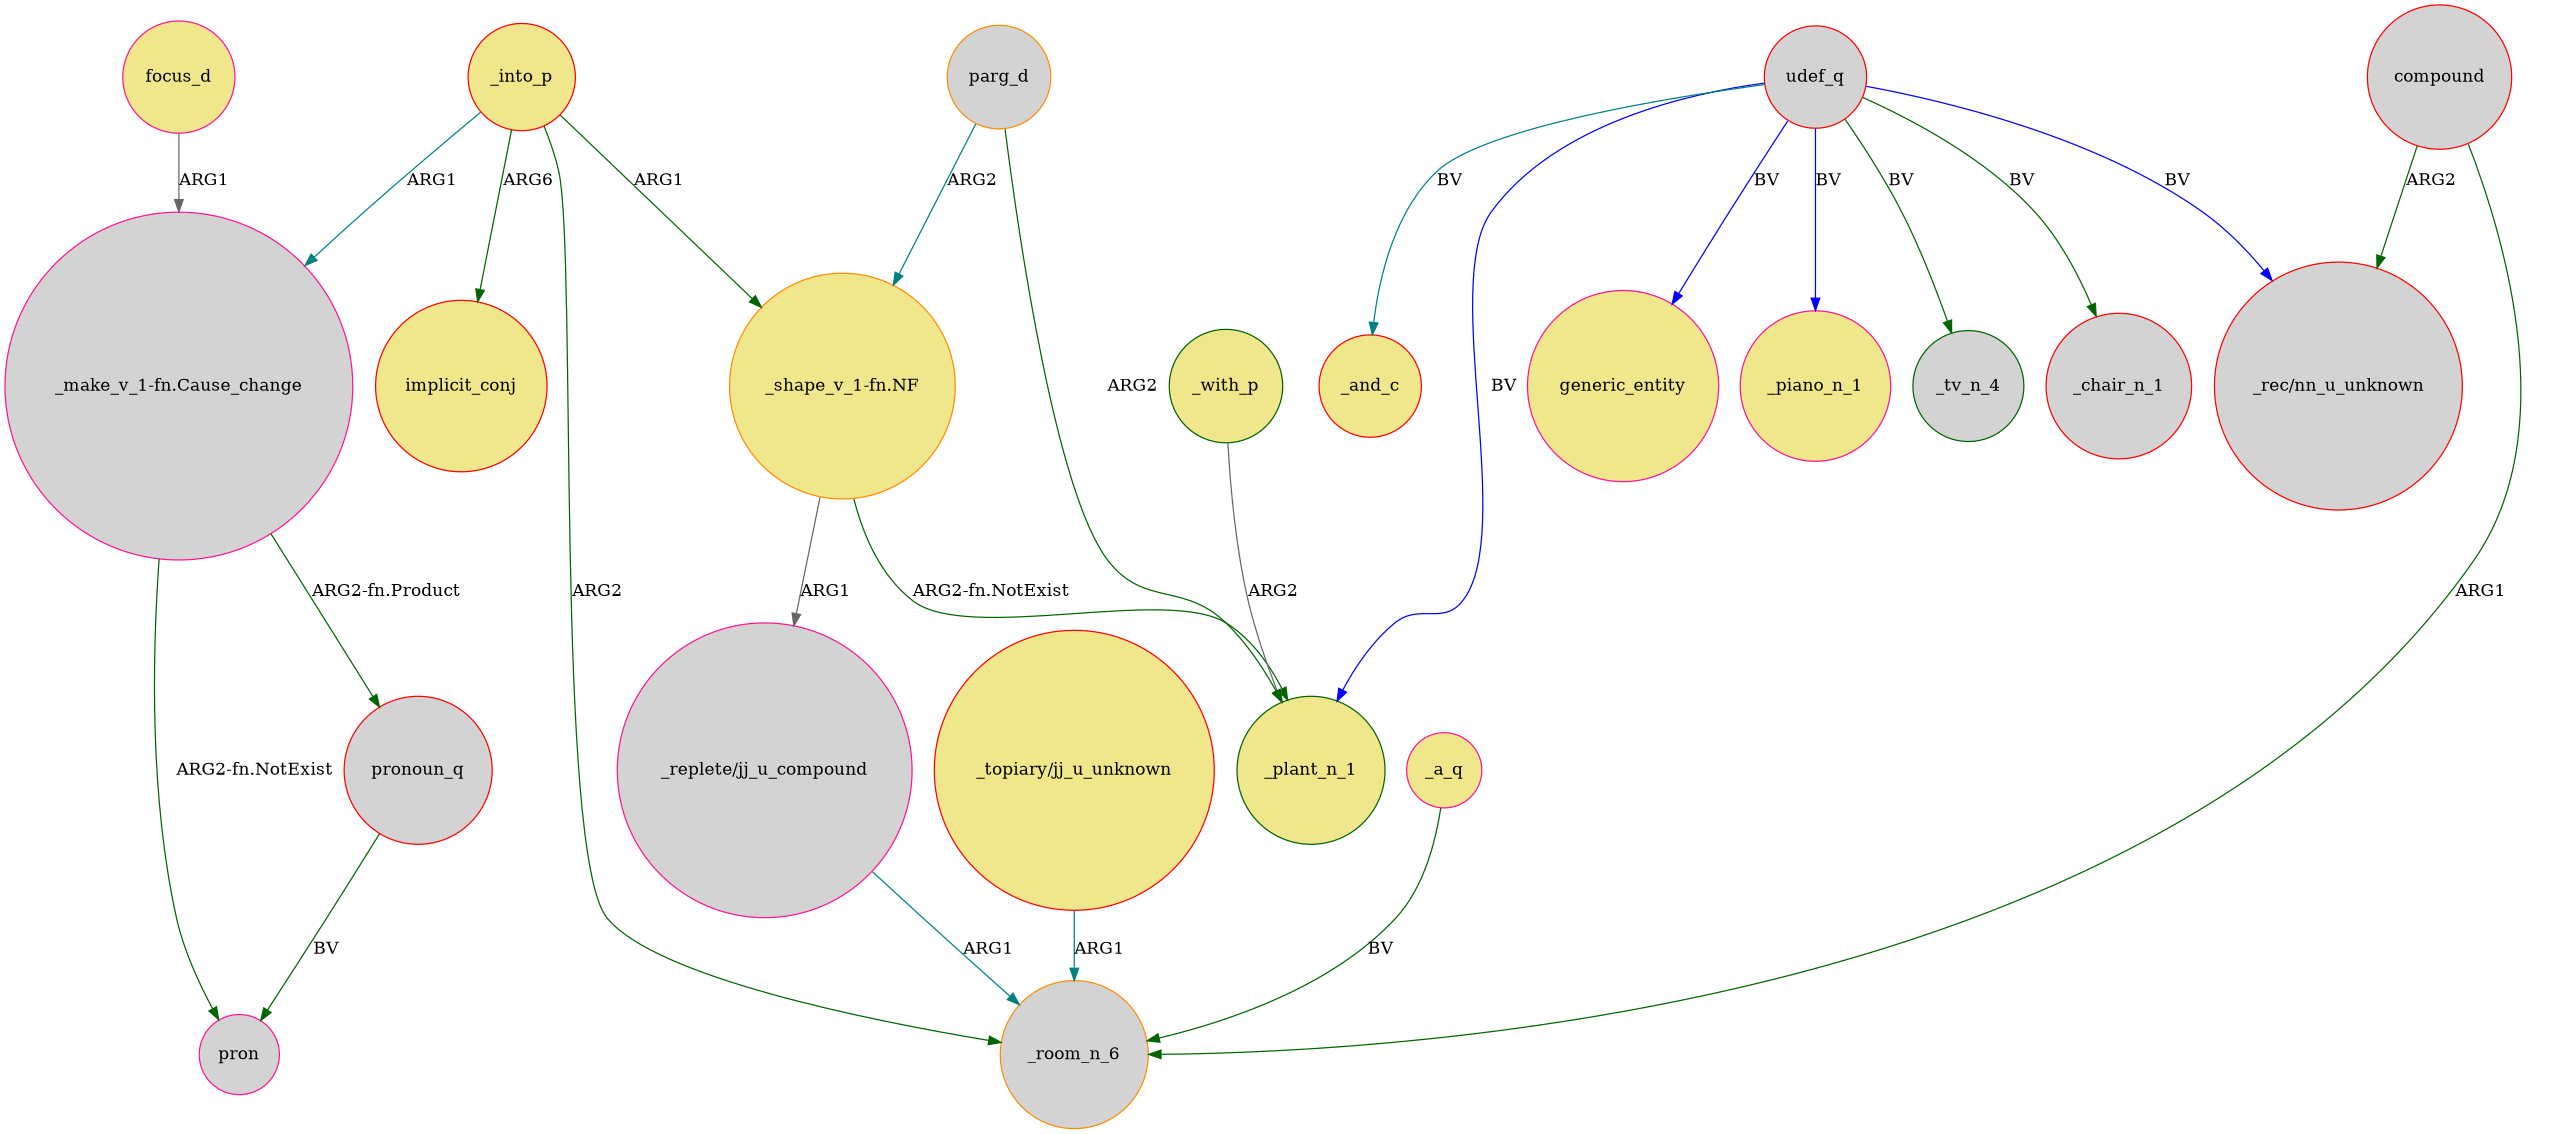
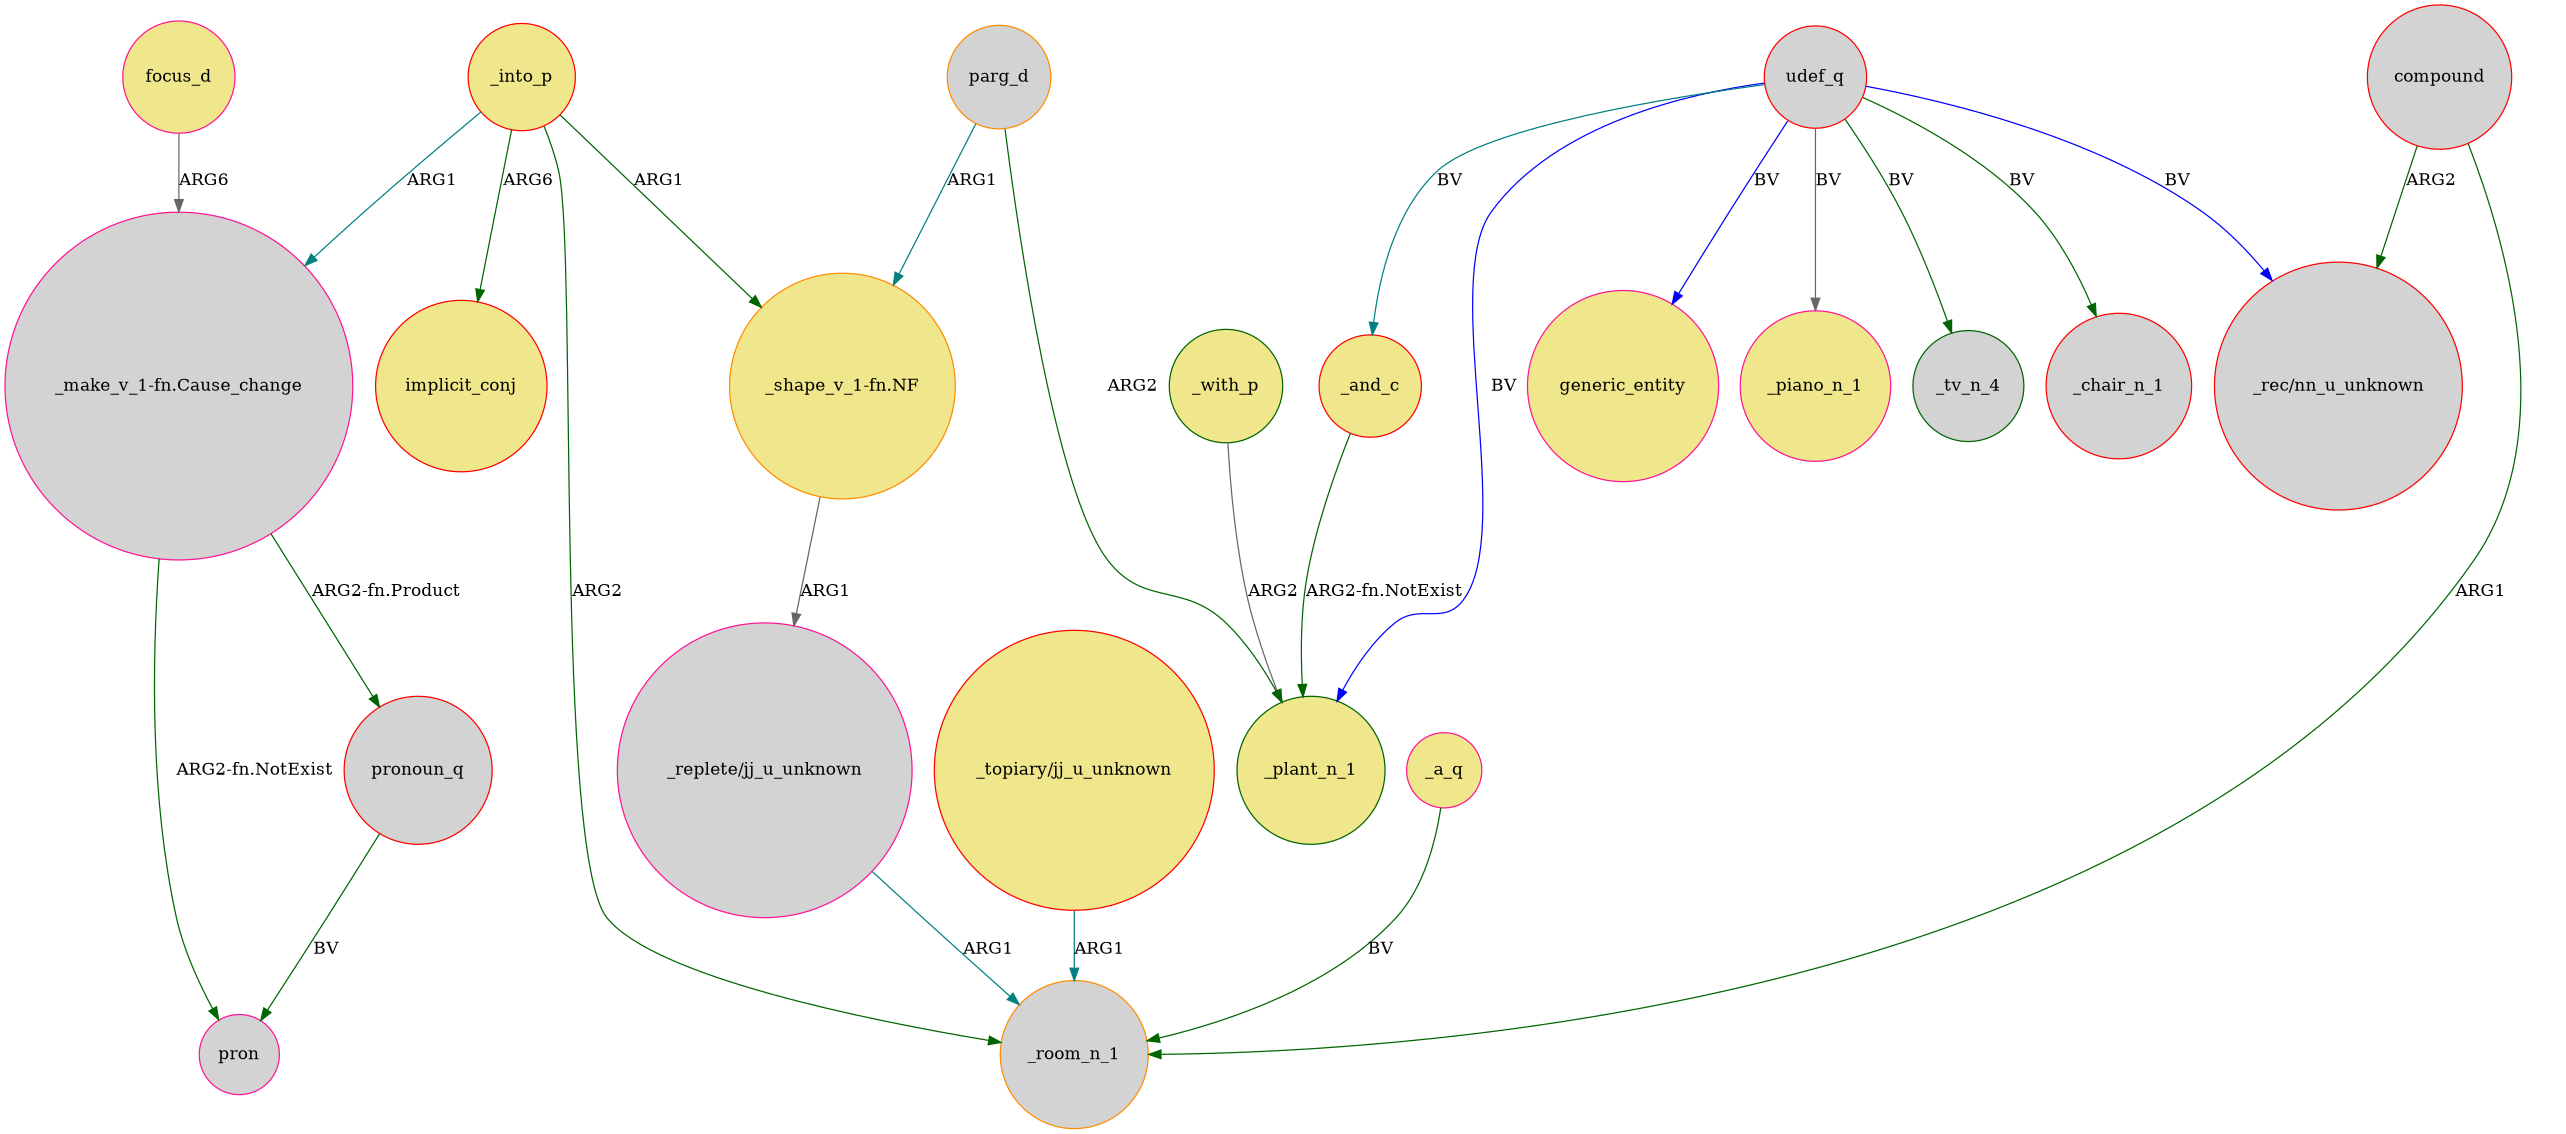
edge "focus_d" -> "_make_v_1-fn.Cause_change": label "ARG1" -> "ARG6"
edge "parg_d" -> "_shape_v_1-fn.NF": label "ARG2" -> "ARG1"
edge "udef_q" -> "_piano_n_1": color blue -> gray40
edge "_shape_v_1-fn.NF" -> "_plant_n_1": now "_and_c" -> "_plant_n_1"
node "_replete/jj_u_compound": label "_replete/jj_u_compound" -> "_replete/jj_u_unknown"
node "_room_n_6": label "_room_n_6" -> "_room_n_1"
